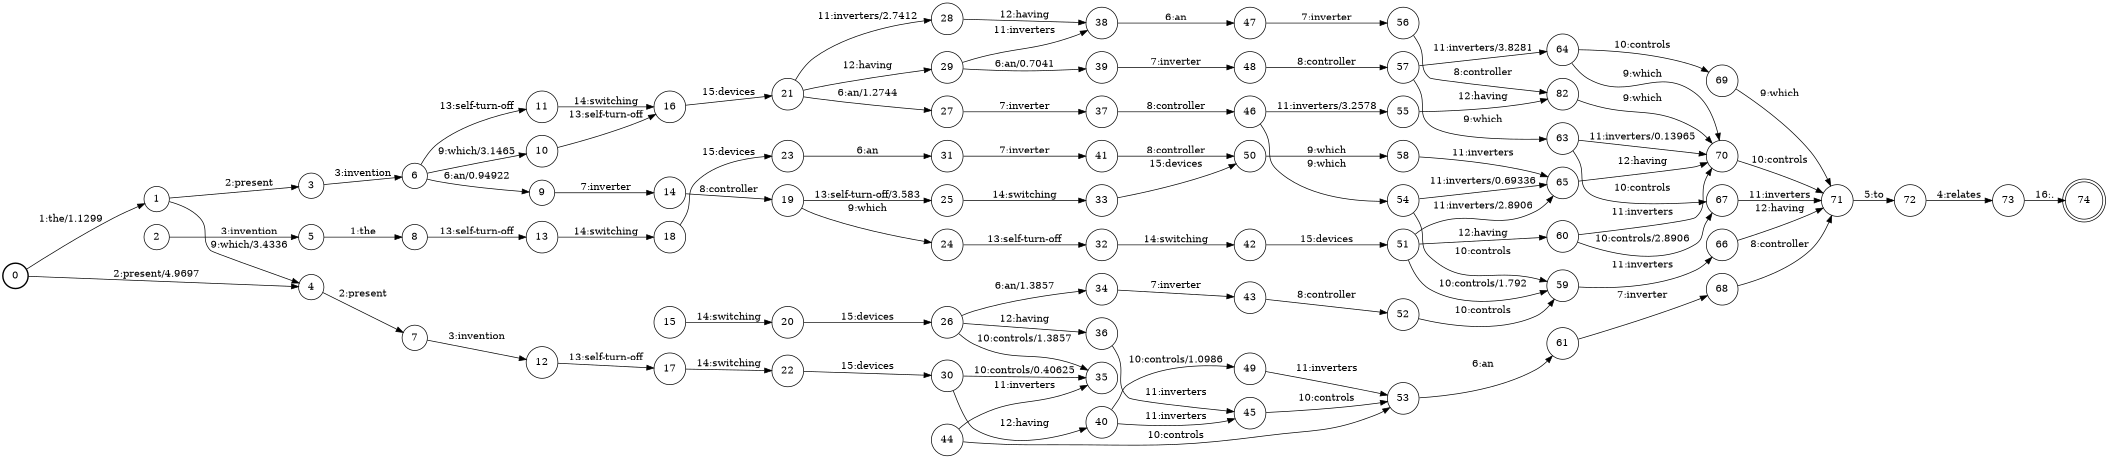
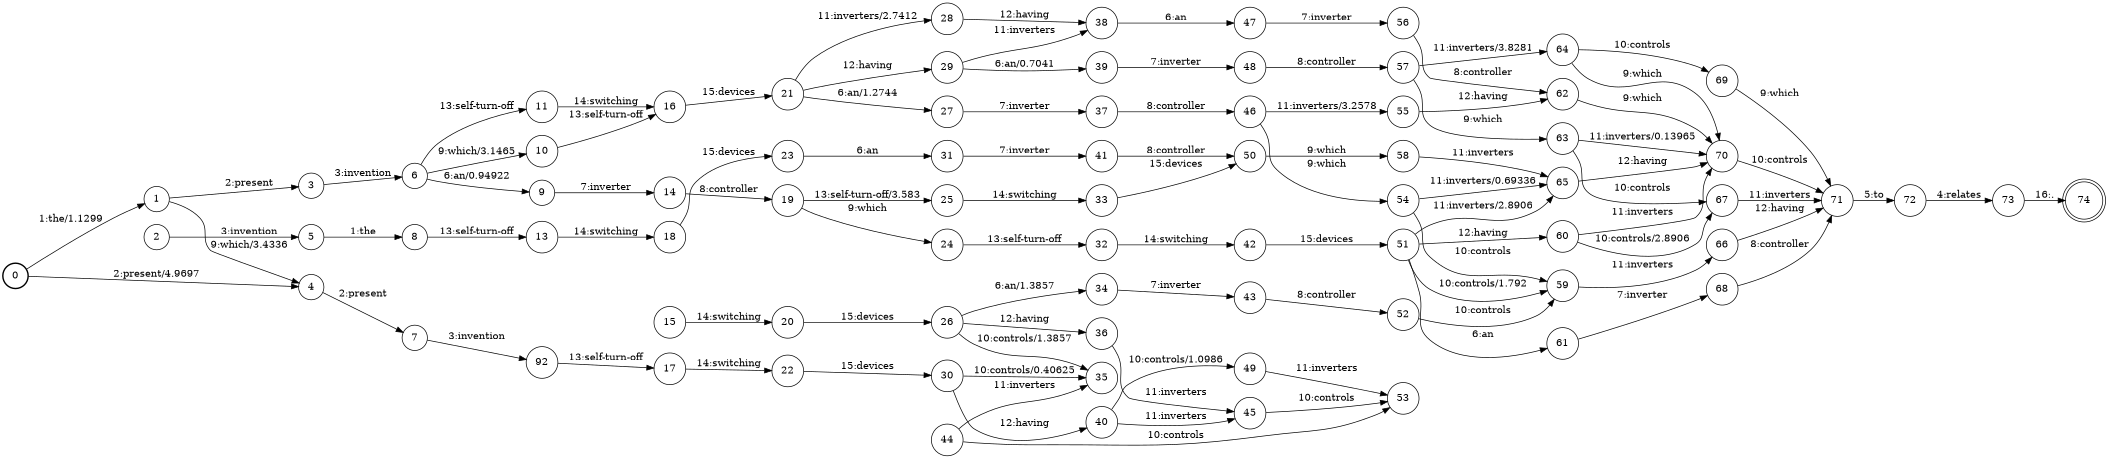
node "82": label "82" -> "62"
node "12": label "12" -> "92"
edge "53" -> "61": now "51" -> "61"
